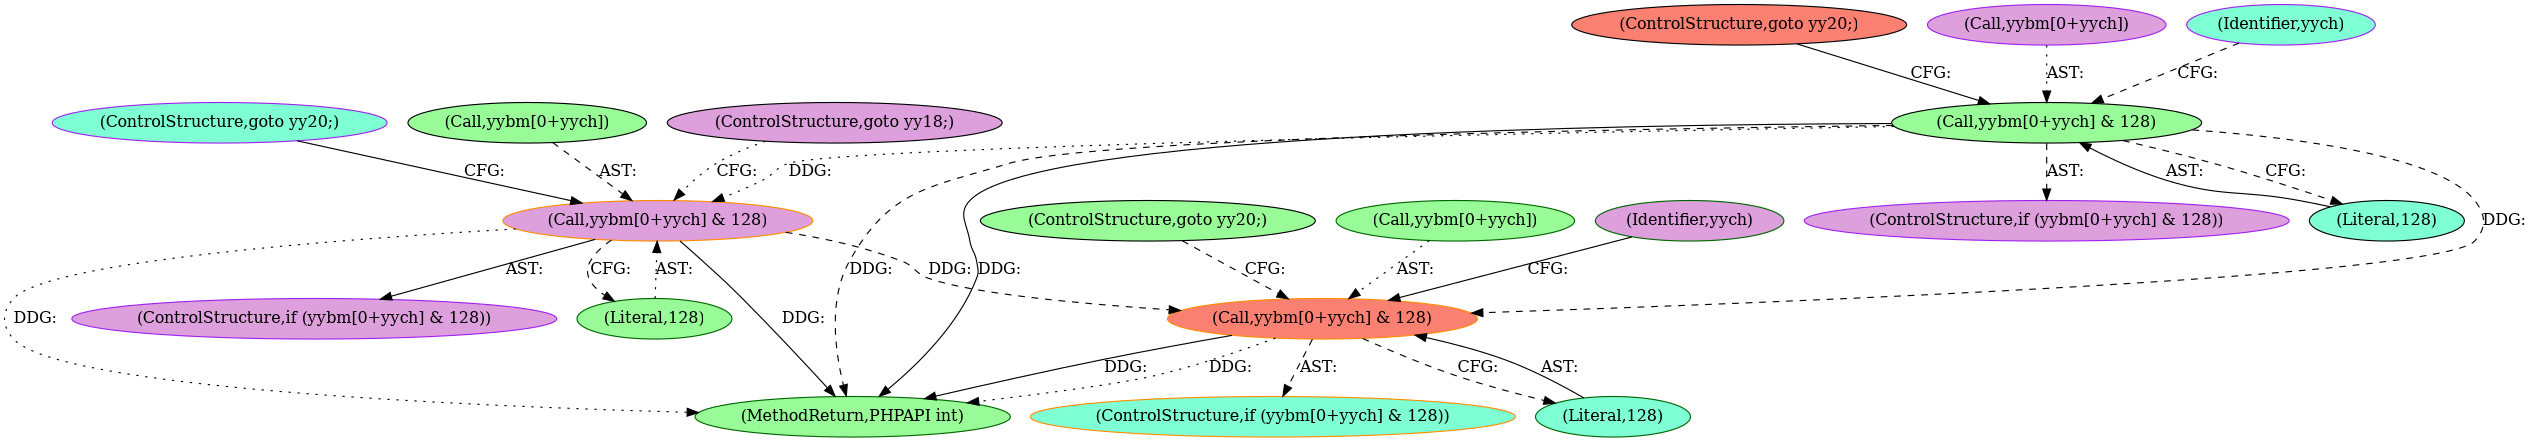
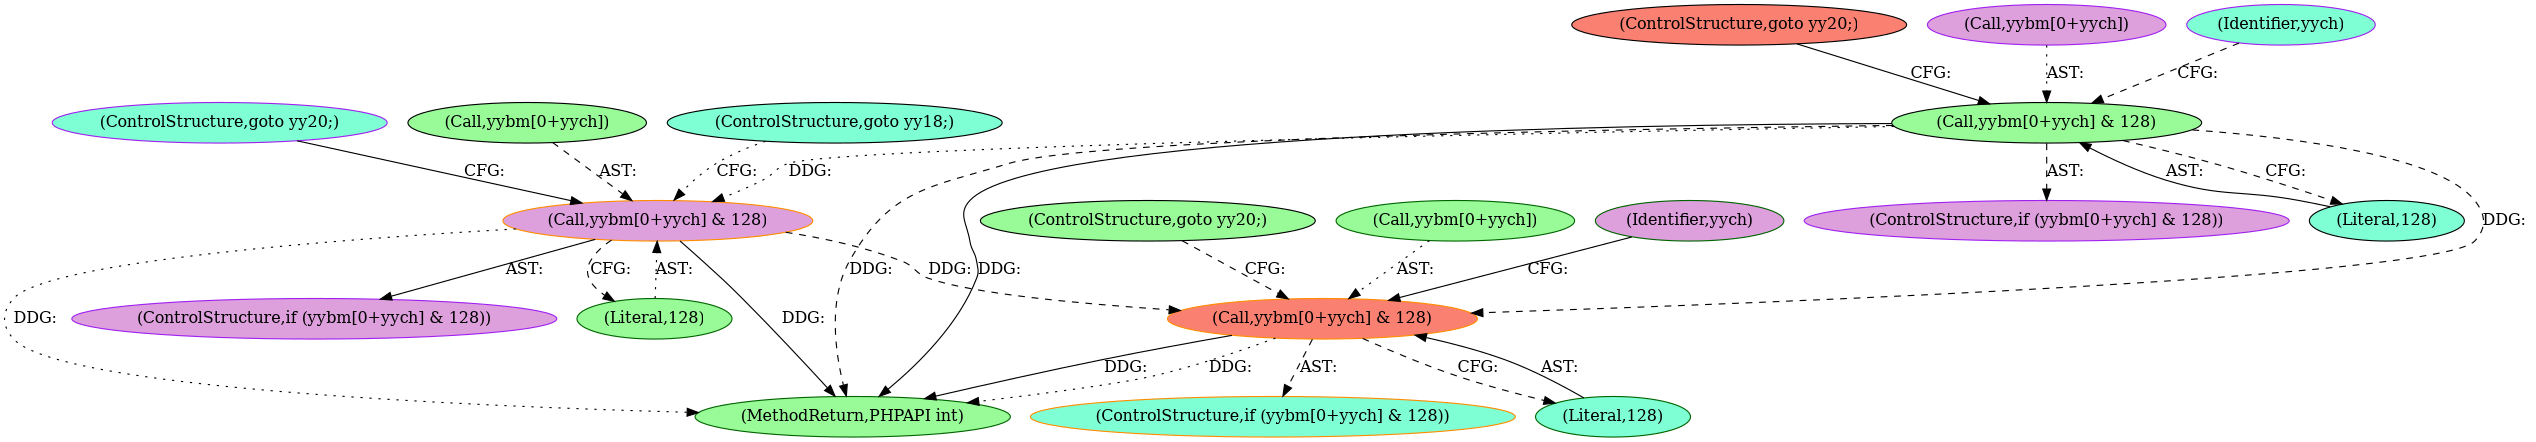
node "(ControlStructure,goto yy18;)": fillcolor plum -> aquamarine
